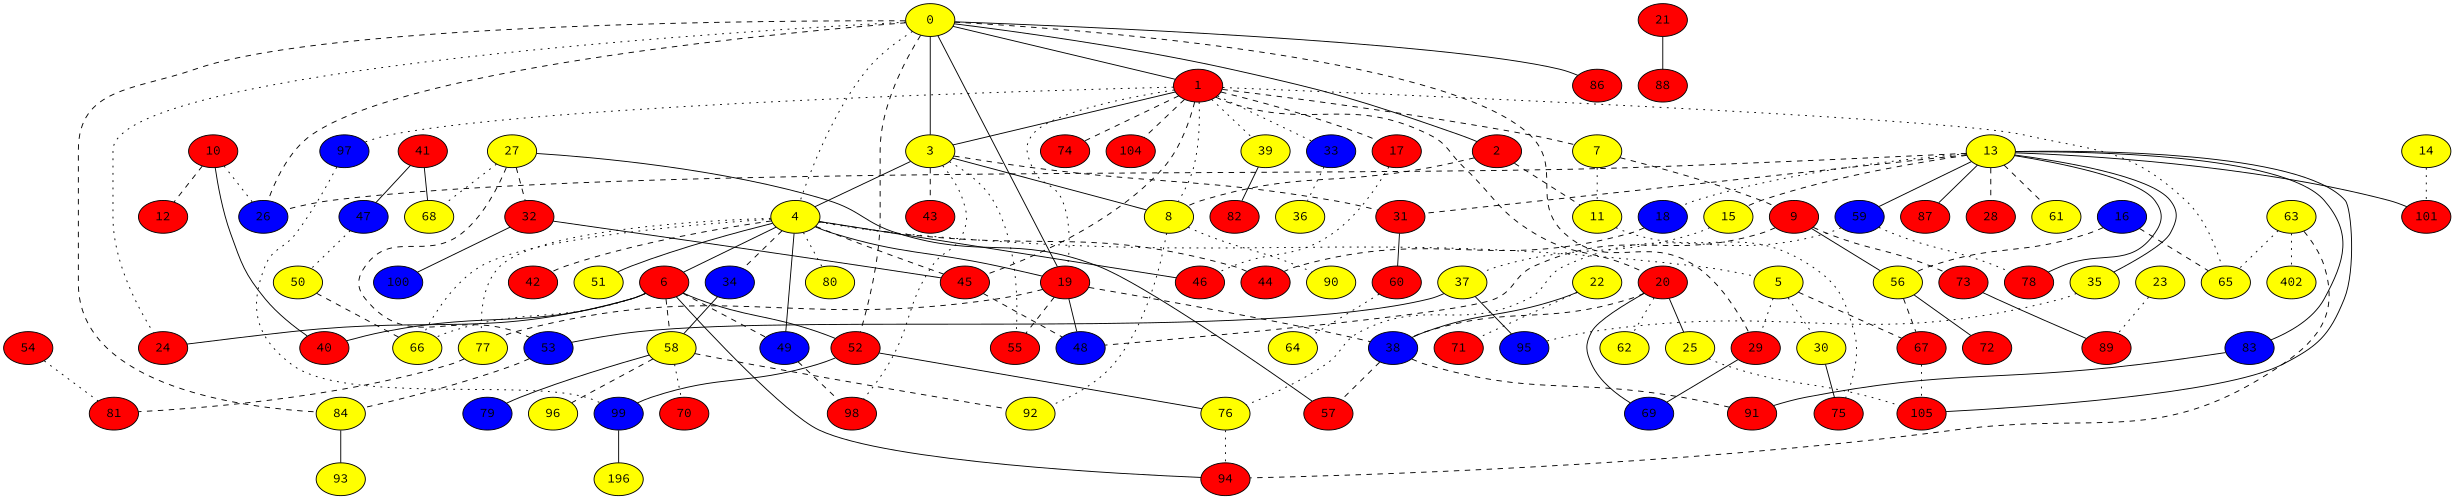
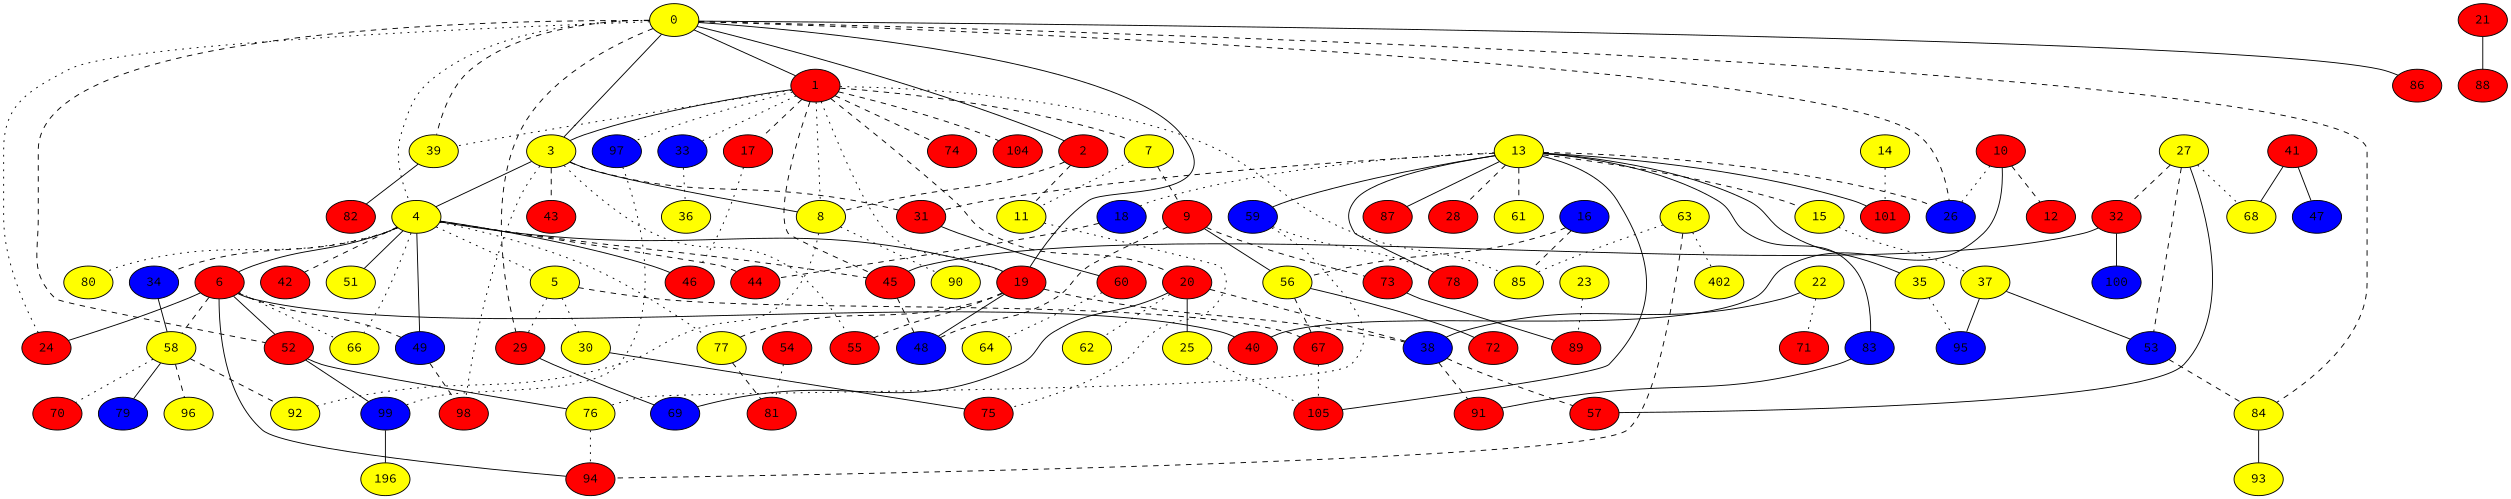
edge "0" -- "39": added
node "50": removed
node "65": label "65" -> "85"
